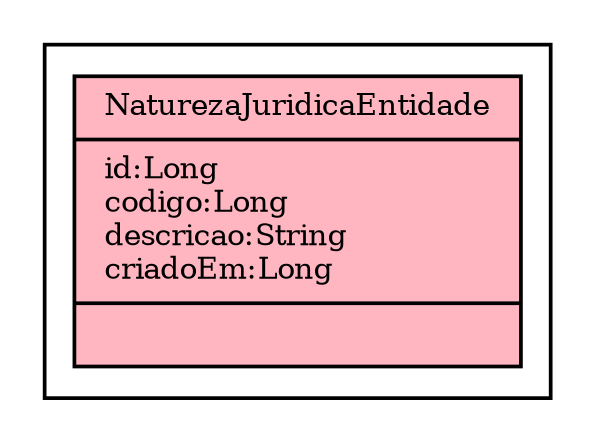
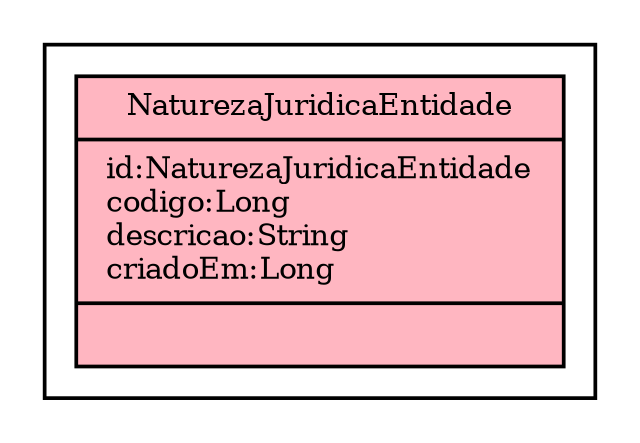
node "NaturezaJuridicaEntidade": text "id:Long" -> "id:NaturezaJuridicaEntidade"
